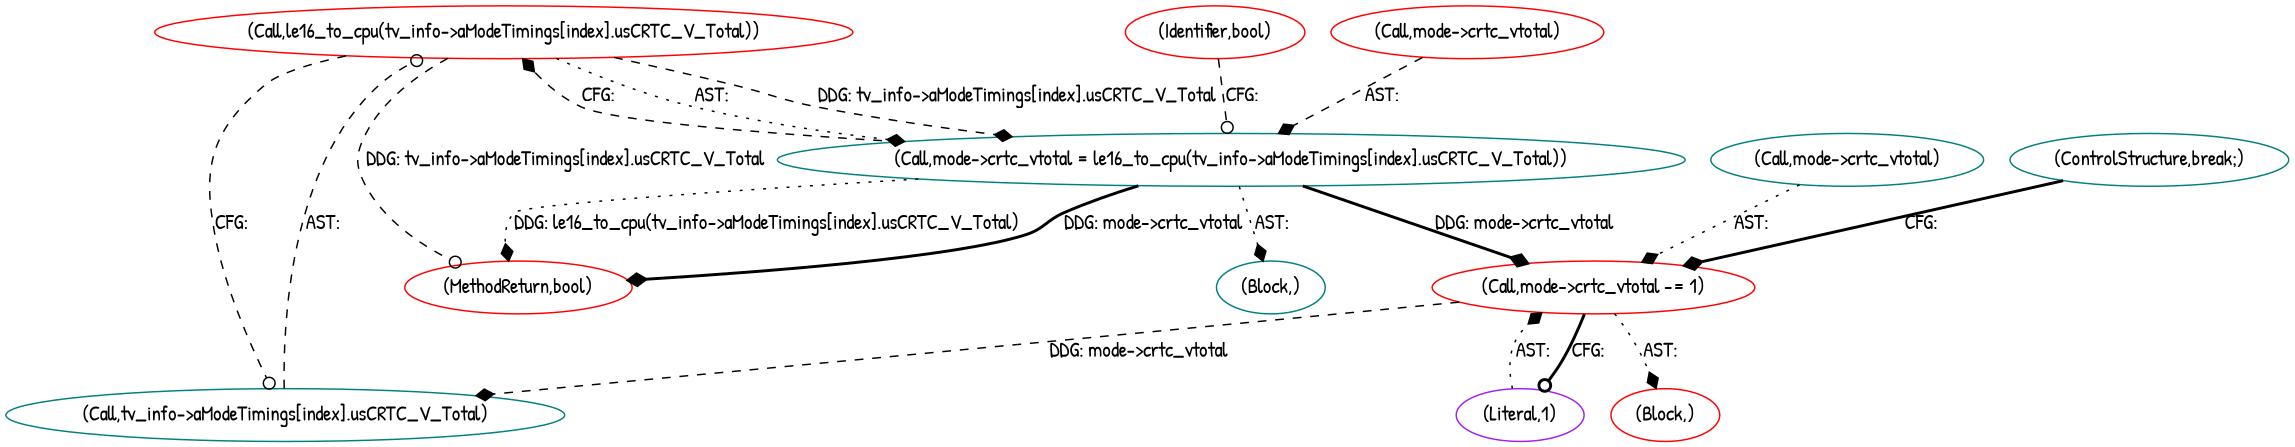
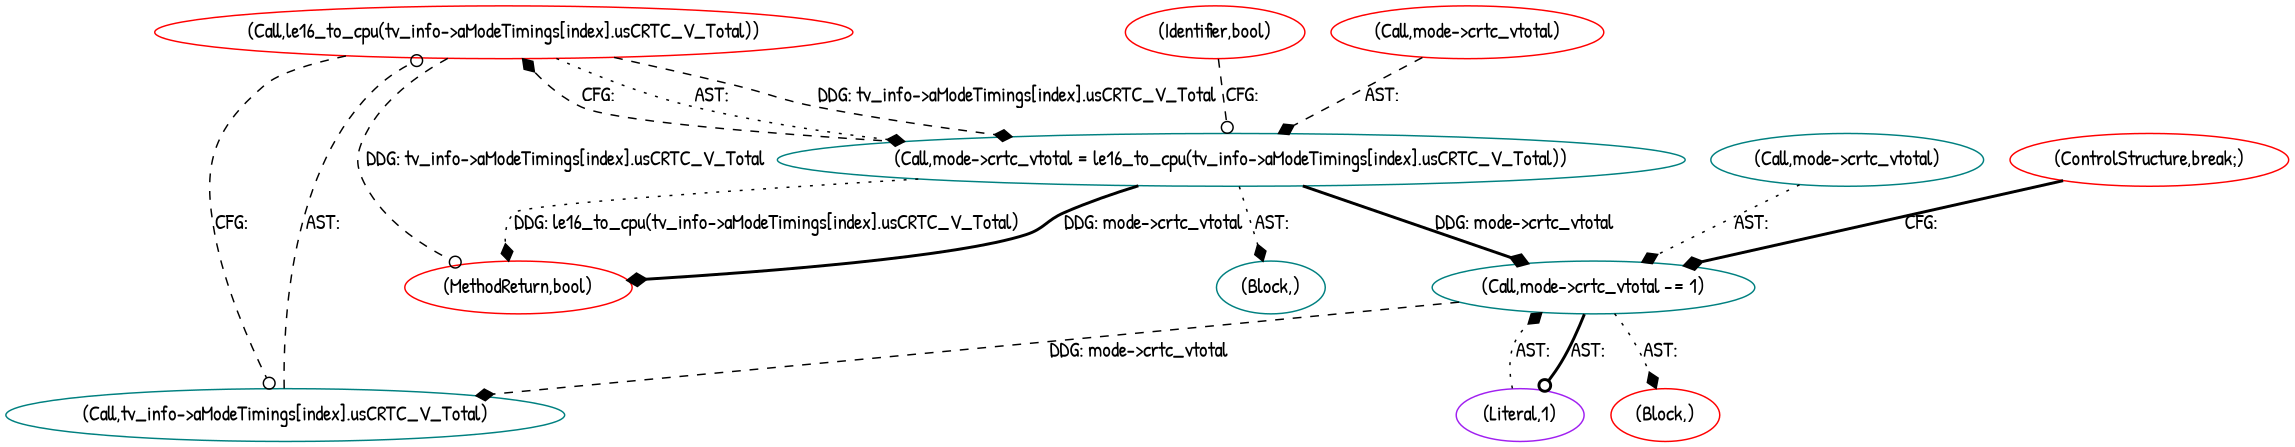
node "(ControlStructure,break;)": color teal -> red
node "(Call,mode->crtc_vtotal -= 1)": color red -> teal
edge "(Call,mode->crtc_vtotal -= 1)" -> "(Literal,1)": label "CFG: " -> "AST: "
